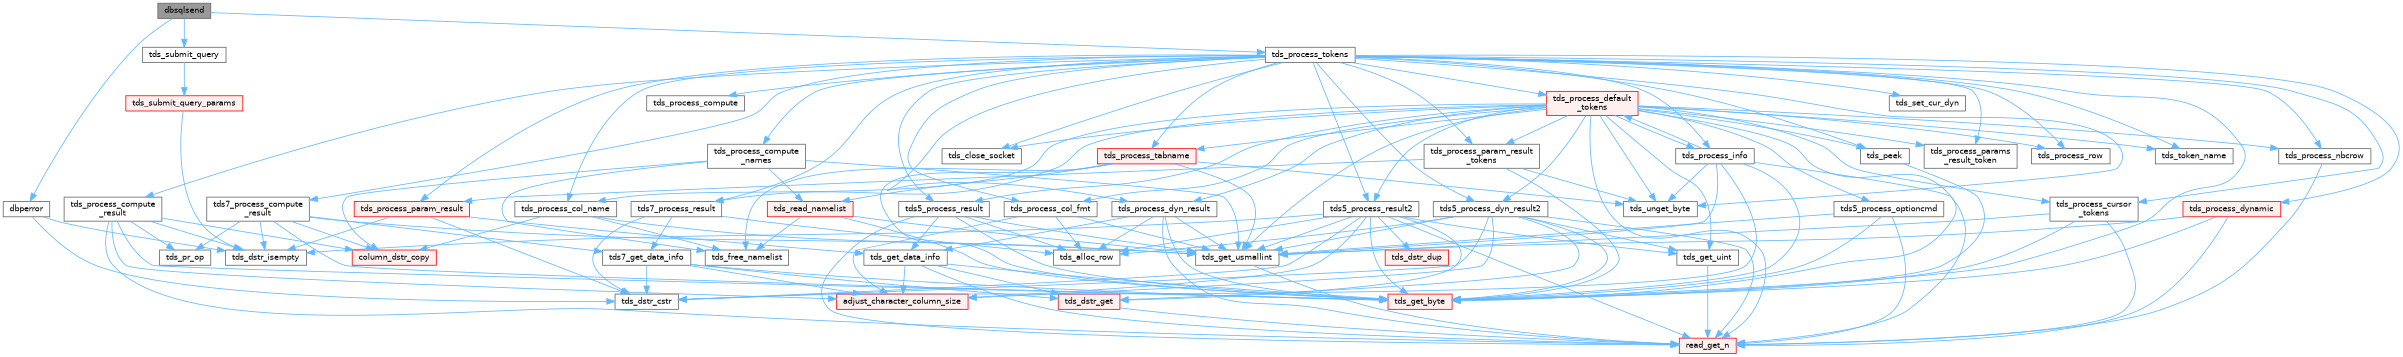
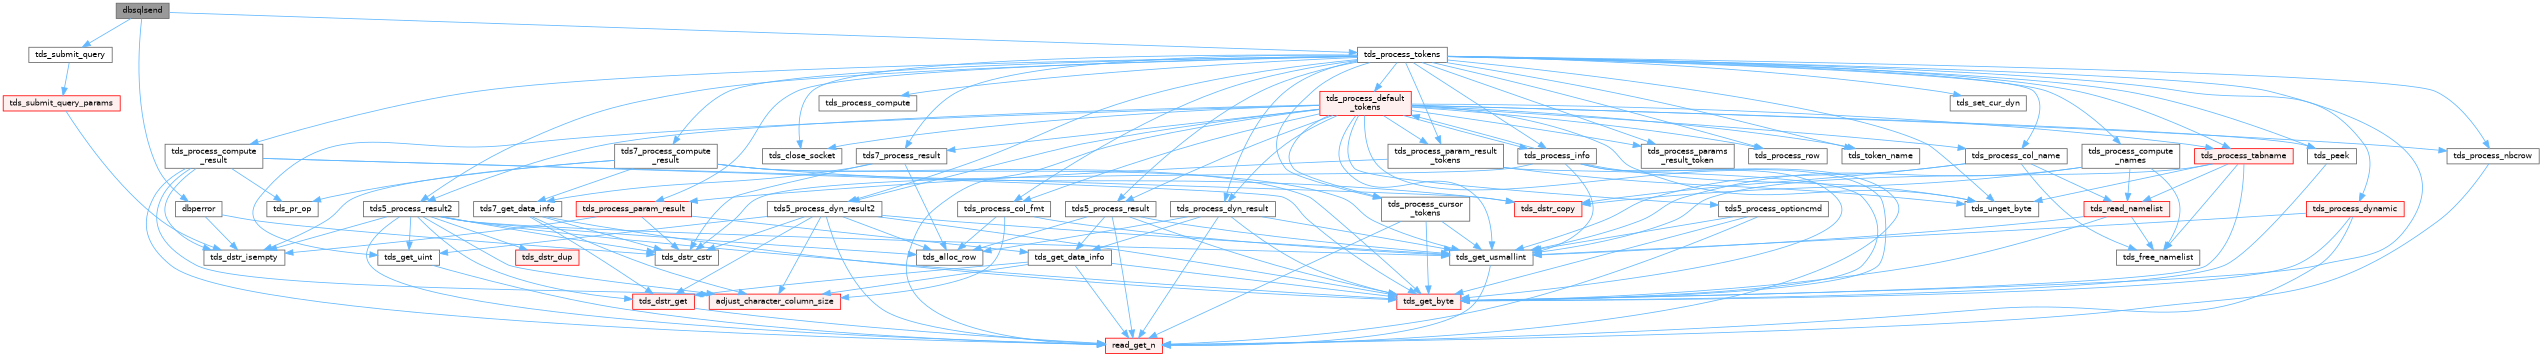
edge "tds_process_col_name" -> "tds_read_namelist": added
node "column_dstr_copy": label "column_dstr_copy" -> "tds_dstr_copy"
